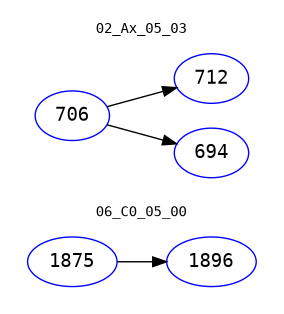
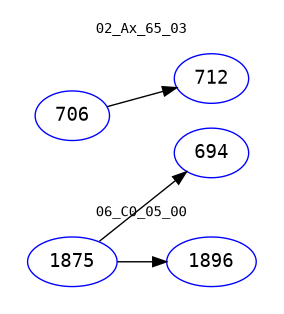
cluster "02_Ax_05_03": label "02_Ax_05_03" -> "02_Ax_65_03"
edge "706" -> "694": now "1875" -> "694"
